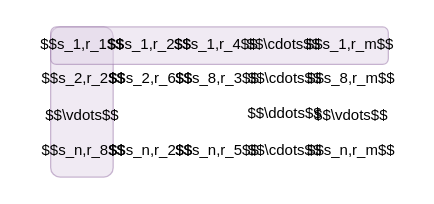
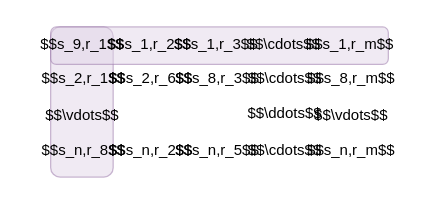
node "$$s_1,r_1$$": label "$$s_1,r_1$$" -> "$$s_9,r_1$$"
node "$$s_1,r_4$$": label "$$s_1,r_4$$" -> "$$s_1,r_3$$"
node "$$s_2,r_2$$": label "$$s_2,r_2$$" -> "$$s_2,r_1$$"
